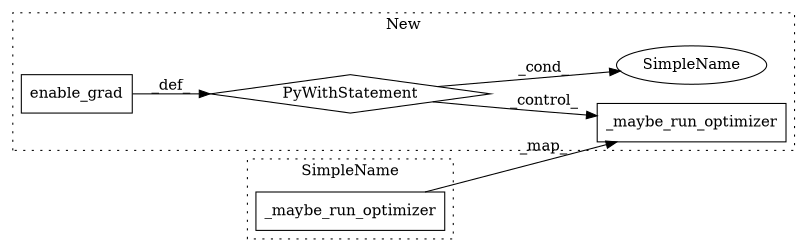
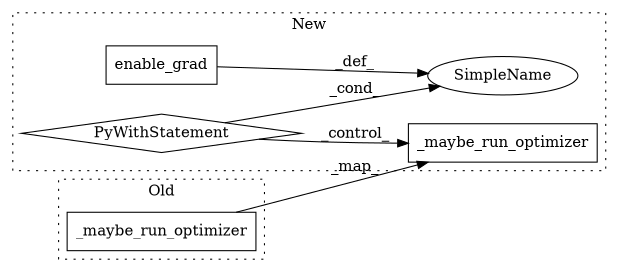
edge "enable_grad" -> "PyWithStatement": now "enable_grad" -> "SimpleName"
cluster "SimpleName": label "SimpleName" -> "Old"
